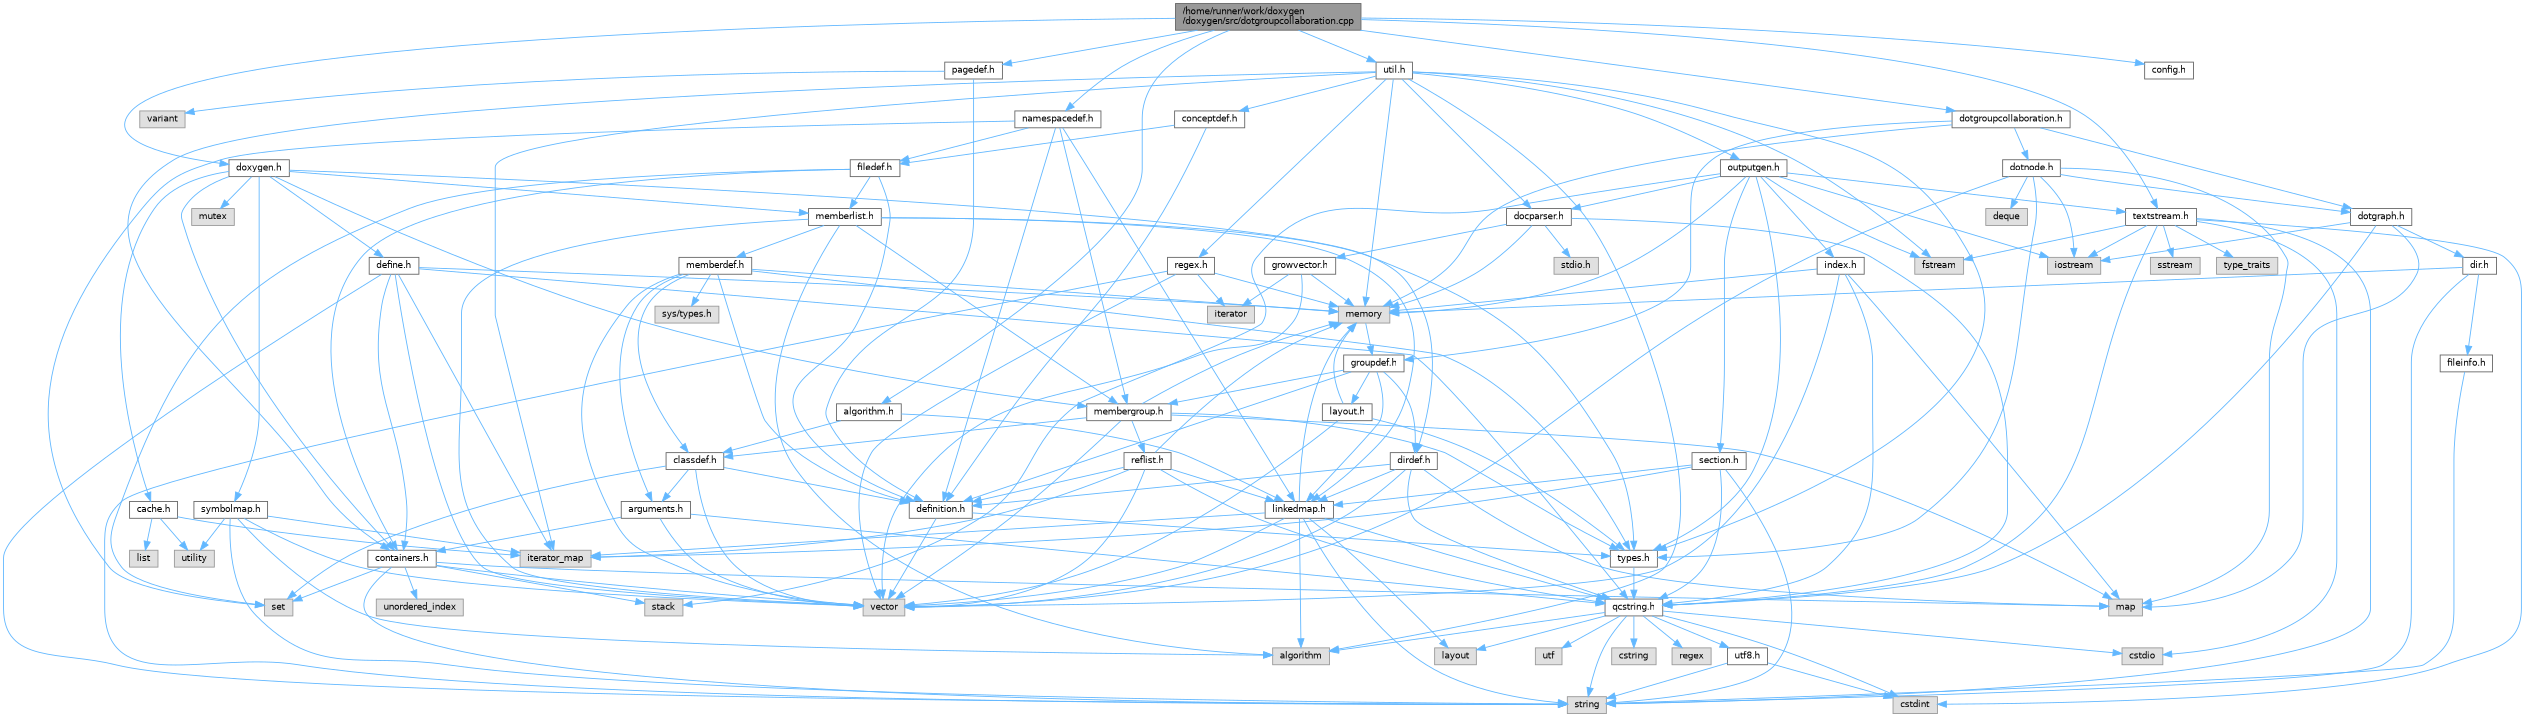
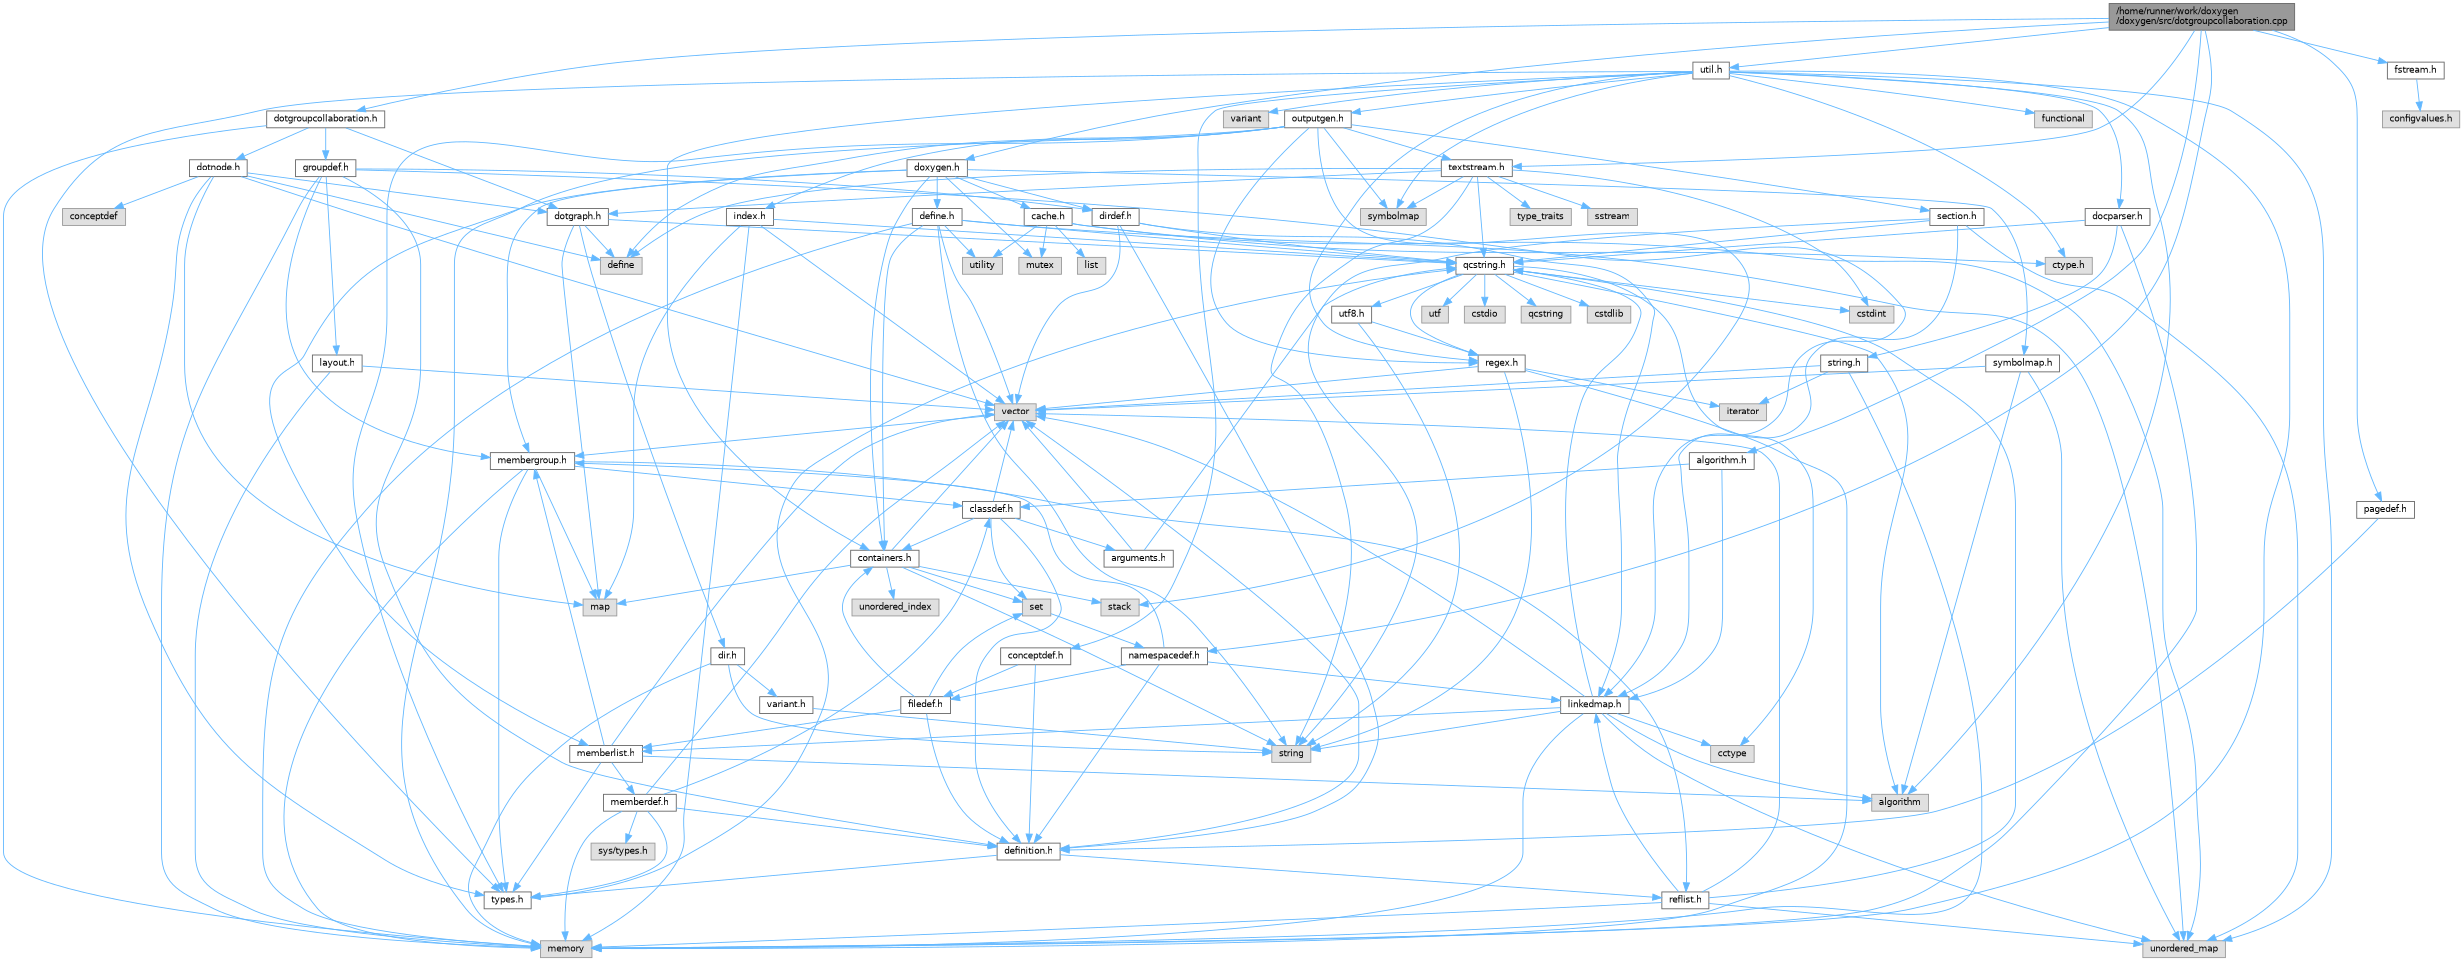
node "config.h": label "config.h" -> "fstream.h"
edge "pagedef.h" -> "variant": now "util.h" -> "variant"
node "functional": added
node "configvalues.h": added
edge "namespacedef.h" -> "set": reversed
edge "outputgen.h" -> "docparser.h": now "outputgen.h" -> "regex.h"
node "deque": label "deque" -> "conceptdef"
edge "cache.h" -> "mutex": added
edge "memberlist.h" -> "linkedmap.h": reversed
node "growvector.h": label "growvector.h" -> "string.h"
node "stdio.h": removed
node "fstream": label "fstream" -> "symbolmap"
node "ctype.h": added
node "iostream": label "iostream" -> "define"
edge "memory" -> "groupdef.h": reversed
node "fileinfo.h": label "fileinfo.h" -> "variant.h"
edge "memberdef.h" -> "arguments.h": removed
edge "textstream.h" -> "cstdio": now "textstream.h" -> "dotgraph.h"
edge "layout.h" -> "types.h": removed
edge "reflist.h" -> "definition.h": reversed
edge "membergroup.h" -> "vector": reversed
edge "symbolmap.h" -> "utility": now "define.h" -> "utility"
edge "arguments.h" -> "containers.h": now "classdef.h" -> "containers.h"
node "iterator_map": label "iterator_map" -> "unordered_map"
edge "dirdef.h" -> "map": removed
edge "qcstring.h" -> "string": now "qcstring.h" -> "regex.h"
node "layout": label "layout" -> "cctype"
node "cstring": label "cstring" -> "qcstring"
node "regex": label "regex" -> "cstdlib"
edge "utf8.h" -> "cstdint": now "utf8.h" -> "regex.h"
edge "symbolmap.h" -> "string": removed
